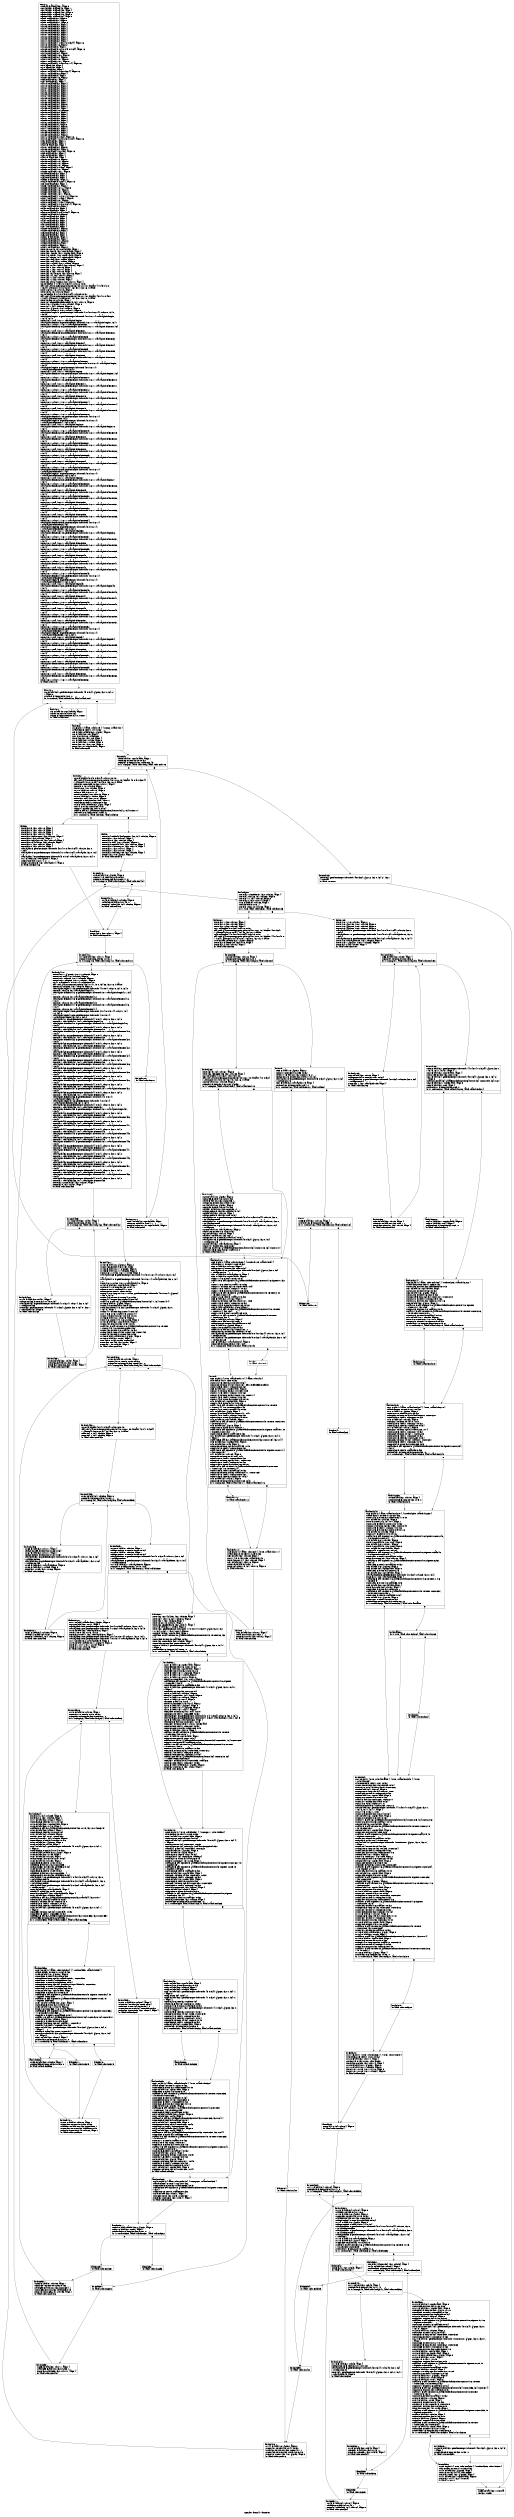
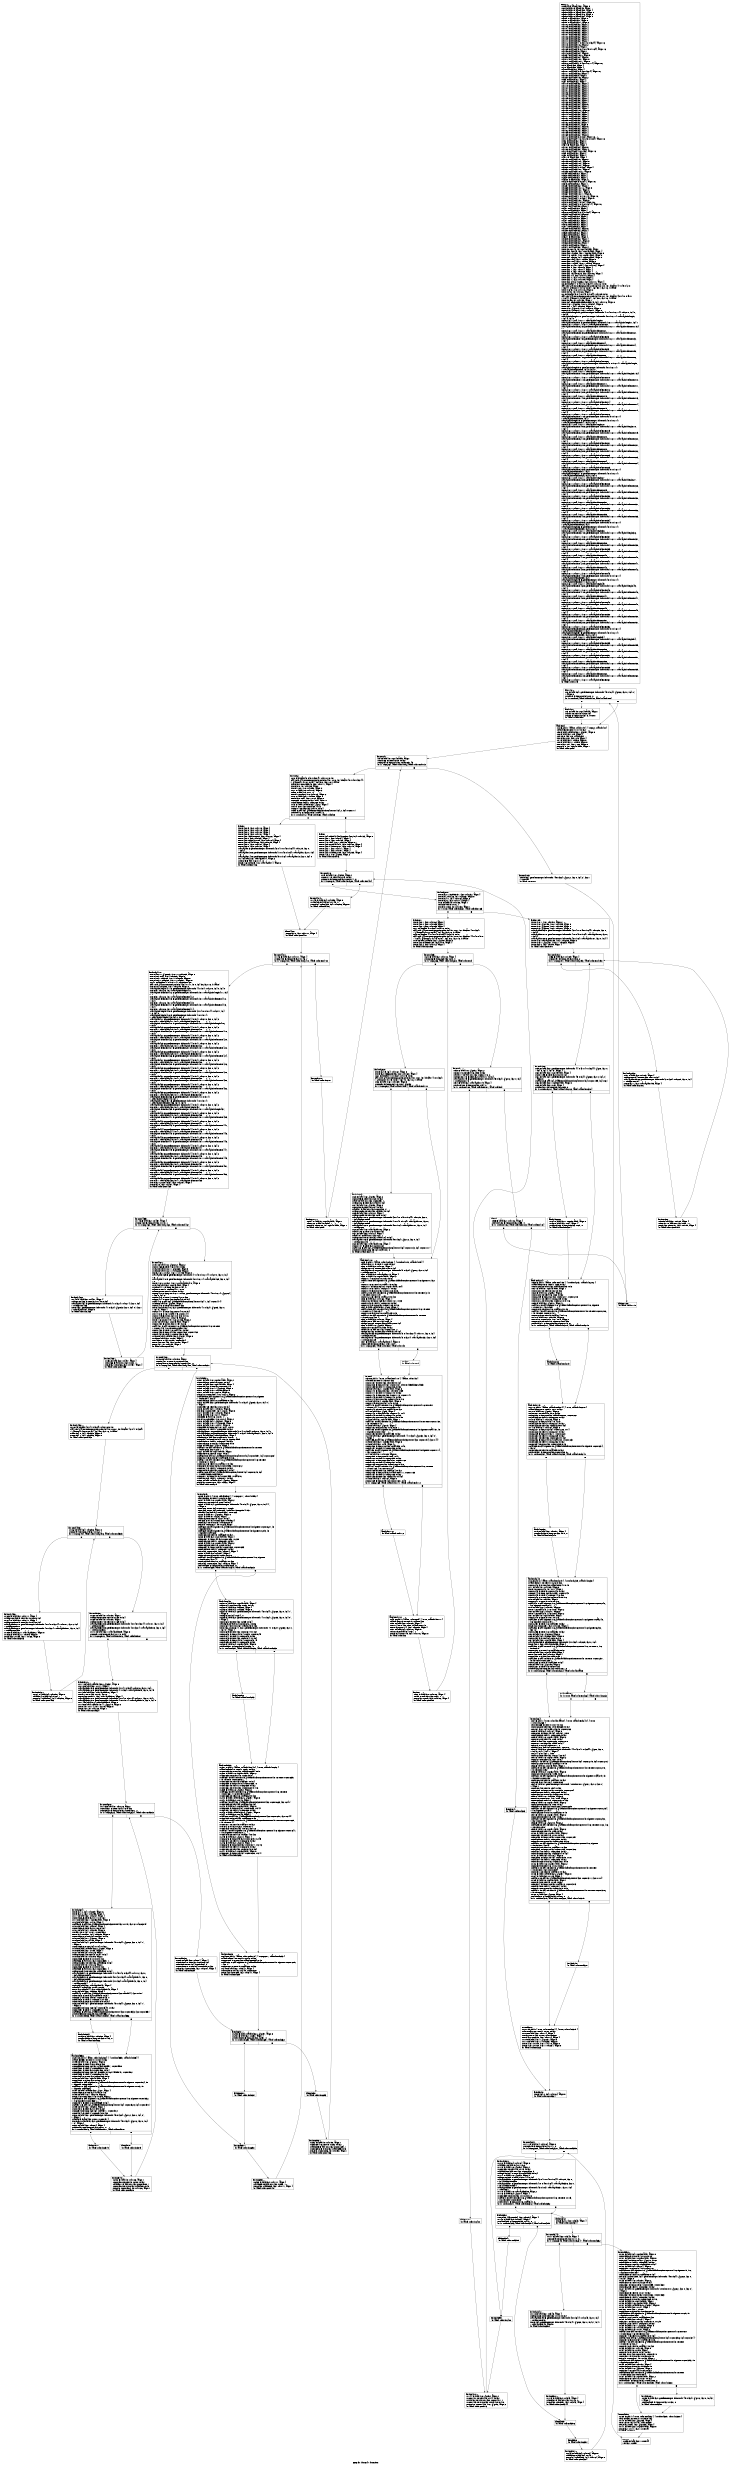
node "land.rhs:": text "%cmp = icmp memset i64 3, %conv" -> "%cmp = icmp ugt i64 3, %conv"
node "lor.end:": text "%lor.ext = lhs i1 %38 to i32" -> "%lor.ext = zext i1 %38 to i32"
node "if.else587:": removed
node "lor.rhs263:": removed
edge "land.end556:" -> "land.rhs554:": reversed
edge "if.then691:" -> "for.inc693:": now "if.end692:" -> "for.inc693:"
